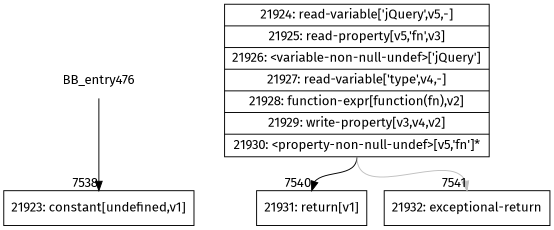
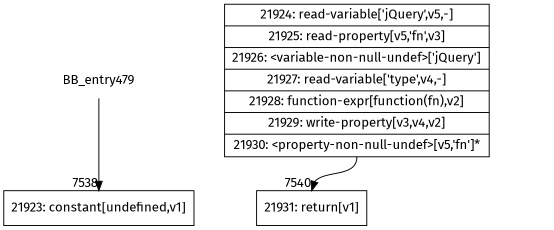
node "BB_entry476": label "BB_entry476" -> "BB_entry479"
node "21932: exceptional-return": removed
